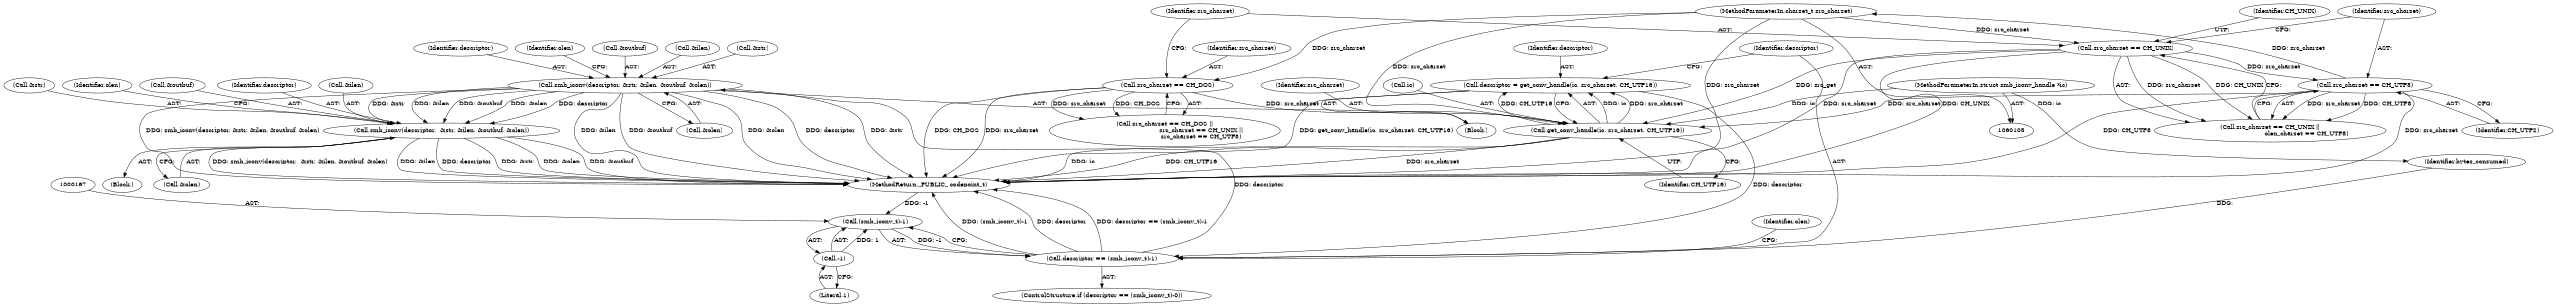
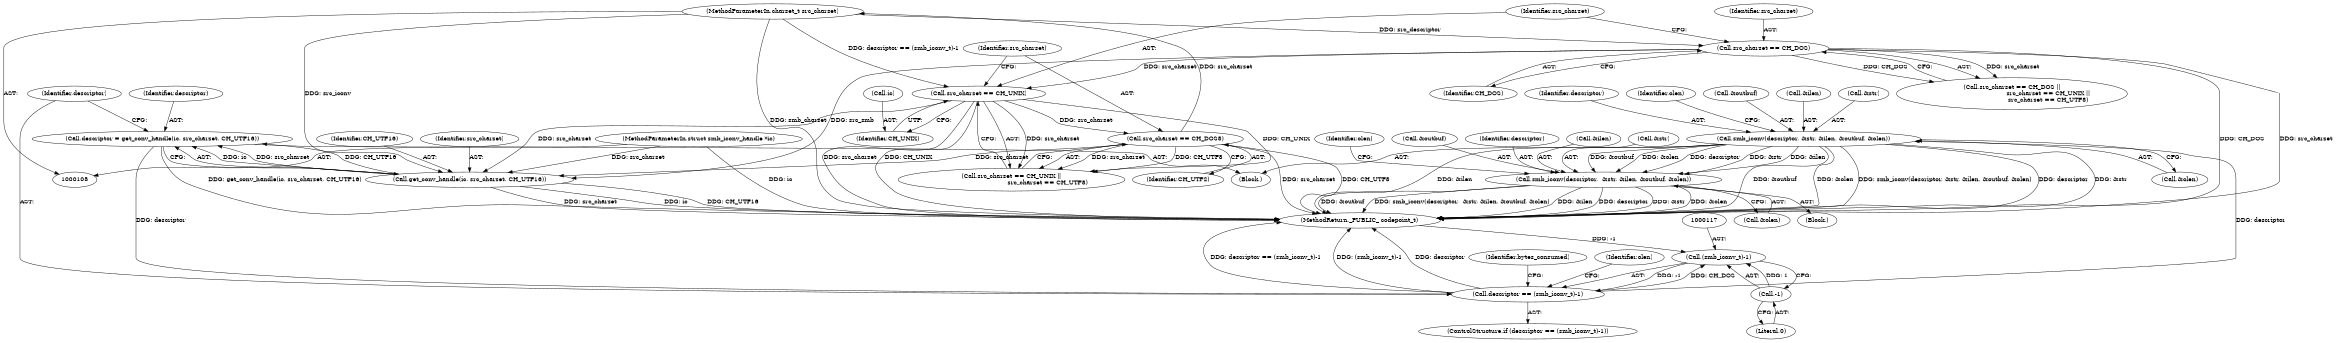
edge "(MethodParameterIn,charset_t src_charset)" -> "(Call,src_charset == CH_UNIX)": label "DDG: src_charset" -> "DDG: descriptor == (smb_iconv_t)-1"
edge "(MethodParameterIn,charset_t src_charset)" -> "(Call,src_charset == CH_DOS)": label "DDG: src_charset" -> "DDG: src_descriptor"
edge "(Call,src_charset == CH_DOS)" -> "(Call,src_charset == CH_UNIX)": added, label "DDG: src_charset"
edge "(MethodParameterIn,charset_t src_charset)" -> "(Call,get_conv_handle(ic, src_charset, CH_UTF16))": label "DDG: src_charset" -> "DDG: src_iconv"
edge "(MethodParameterIn,charset_t src_charset)" -> "(MethodReturn,_PUBLIC_ codepoint_t)": label "DDG: src_charset" -> "DDG: smb_charset"
edge "(Call,src_charset == CH_UNIX)" -> "(Call,get_conv_handle(ic, src_charset, CH_UTF16))": label "DDG: src_get" -> "DDG: src_charset"
node "(Call,src_charset == CH_UTF8)": label "(Call,src_charset == CH_UTF8)" -> "(Call,src_charset == CH_DOS8)"
node "(Identifier,CH_DOS)": added
edge "(Call,src_charset == CH_DOS)" -> "(Call,get_conv_handle(ic, src_charset, CH_UTF16))": label "DDG: src_charset" -> "DDG: src_smb"
edge "(MethodParameterIn,struct smb_iconv_handle *ic)" -> "(Call,get_conv_handle(ic, src_charset, CH_UTF16))": label "DDG: ic" -> "DDG: src_charset"
edge "(Call,ic)" -> "(Call,get_conv_handle(ic, src_charset, CH_UTF16))": now "(Call,ic)" -> "(Identifier,CH_UNIX)"
edge "(Call,src_charset == CH_UNIX)" -> "(Identifier,CH_UNIX)": added, label "CFG:"
node "1060105": label "1060105" -> "1000105"
node "(Call,src_charset == CH_UNIX || olen_charset == CH_UTF8)": label "(Call,src_charset == CH_UNIX || olen_charset == CH_UTF8)" -> "(Call,src_charset == CH_UNIX || src_charset == CH_UTF8)"
edge "(Call,get_conv_handle(ic, src_charset, CH_UTF16))" -> "(Identifier,CH_UTF16)": removed, label "CFG:"
edge "(MethodParameterIn,struct smb_iconv_handle *ic)" -> "(Identifier,bytes_consumed)": now "(MethodParameterIn,struct smb_iconv_handle *ic)" -> "(MethodReturn,_PUBLIC_ codepoint_t)"
edge "(Identifier,CH_UTF16)" -> "(Call,get_conv_handle(ic, src_charset, CH_UTF16))": label "UTF: " -> "AST: "
node "1000167": label "1000167" -> "1000117"
edge "(Identifier,bytes_consumed)" -> "(Call,descriptor == (smb_iconv_t)-1)": label "DDG: " -> "CFG: "
edge "(Call,(smb_iconv_t)-1)" -> "(Call,-1)": label "AST: " -> "CFG: "
edge "(Call,descriptor == (smb_iconv_t)-1)" -> "(Call,(smb_iconv_t)-1)": label "CFG: " -> "DDG: CH_DOS"
node "(Literal,1)": label "(Literal,1)" -> "(Literal,0)"
node "(ControlStructure,if (descriptor == (smb_iconv_t)-0))": label "(ControlStructure,if (descriptor == (smb_iconv_t)-0))" -> "(ControlStructure,if (descriptor == (smb_iconv_t)-1))"
